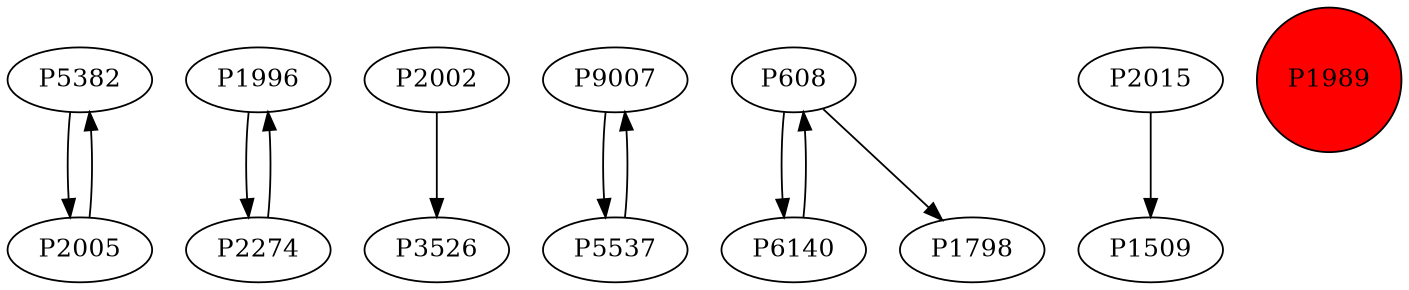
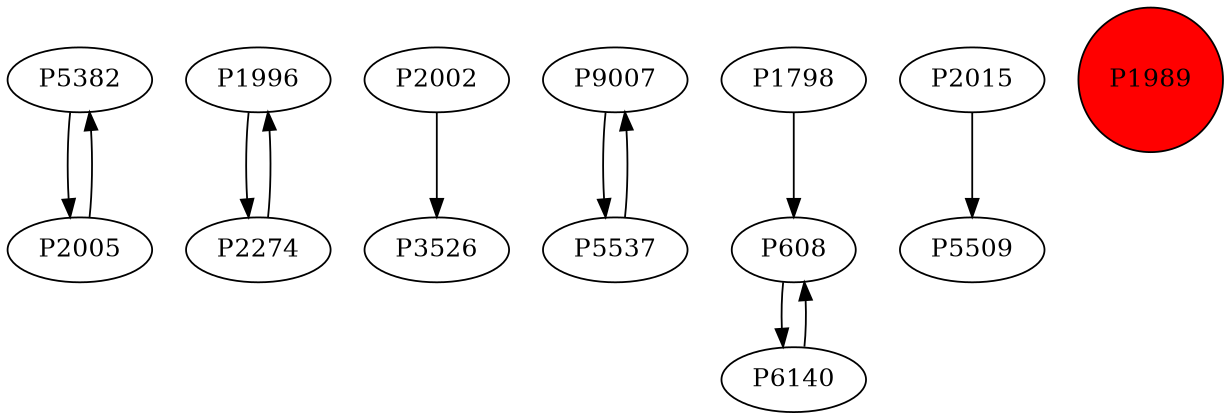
edge "P608" -> "P1798": reversed
node "P1509": label "P1509" -> "P5509"
